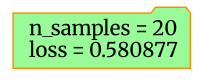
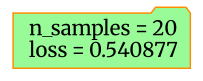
node "n_samples = 20 loss = 0.580877": label "n_samples = 20 loss = 0.580877" -> "n_samples = 20 loss = 0.540877"
